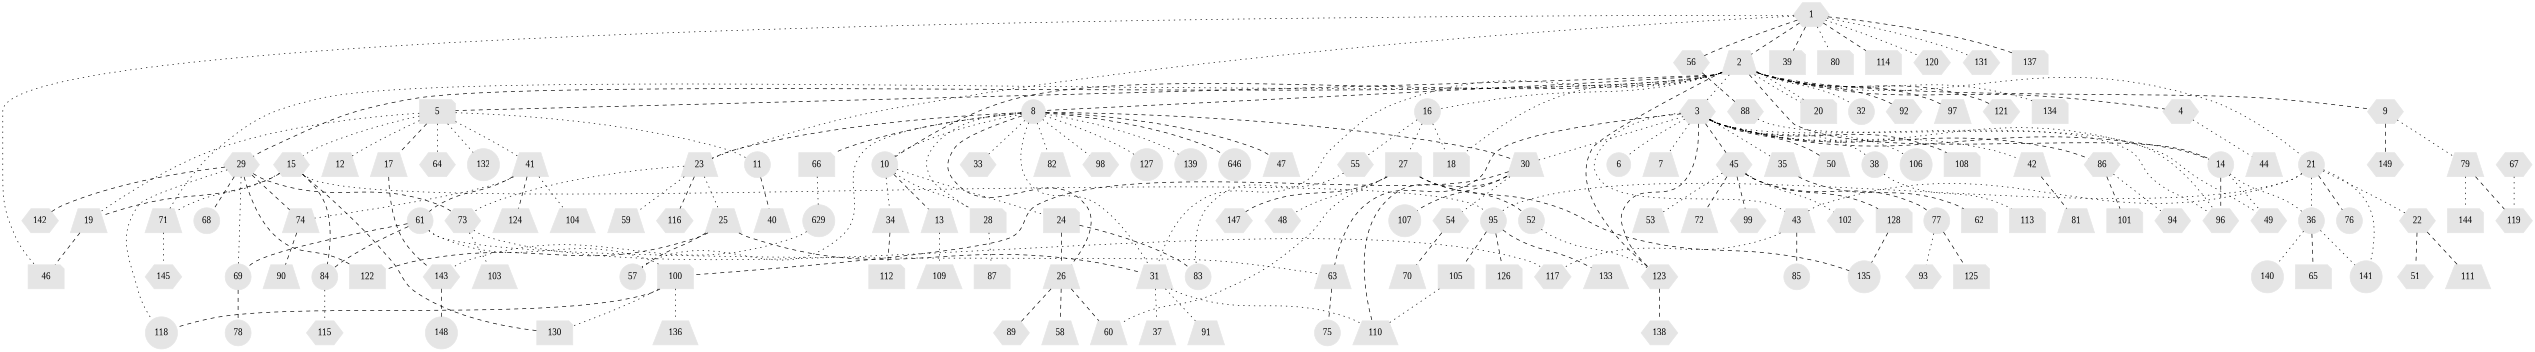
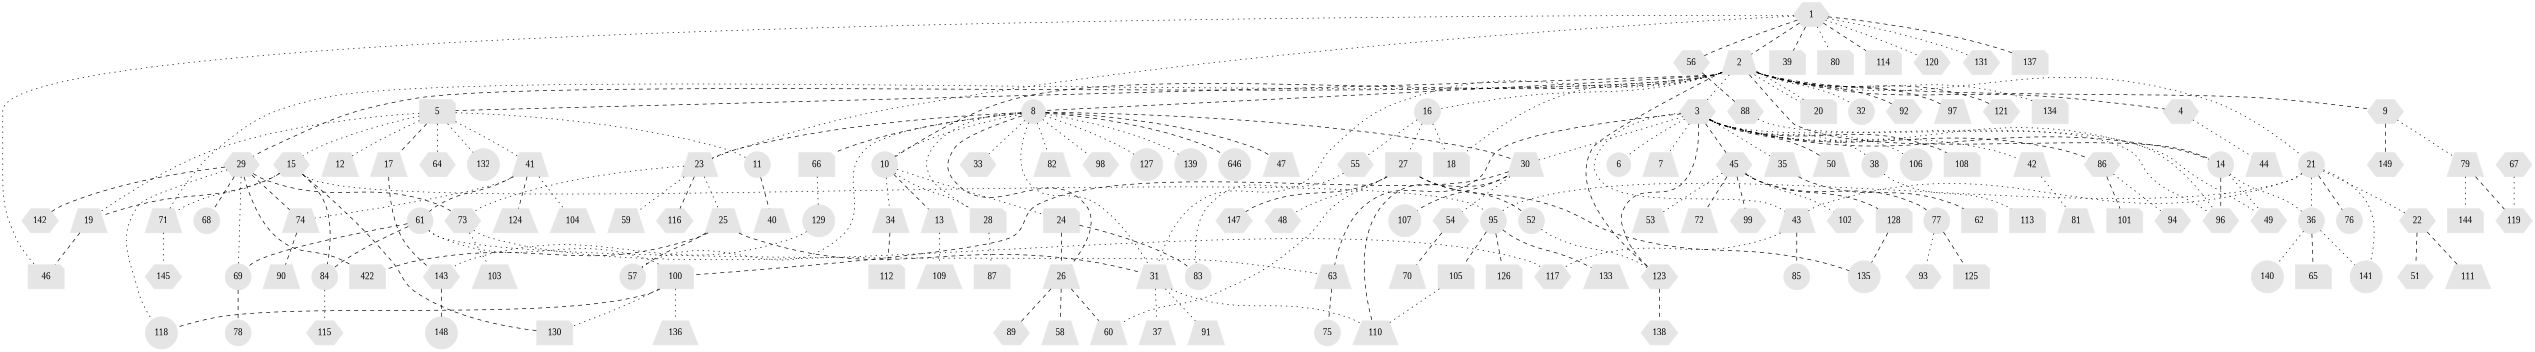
edge "42" -- "81": style dashed -> dotted
node "629": label "629" -> "129"
node "122": label "122" -> "422"
